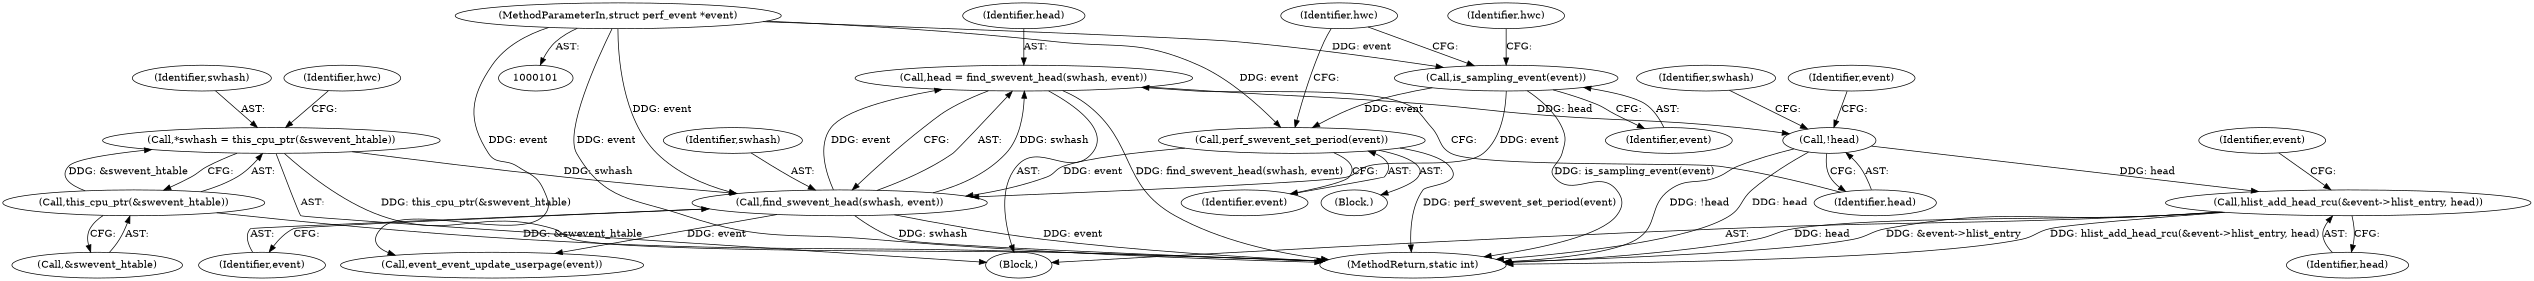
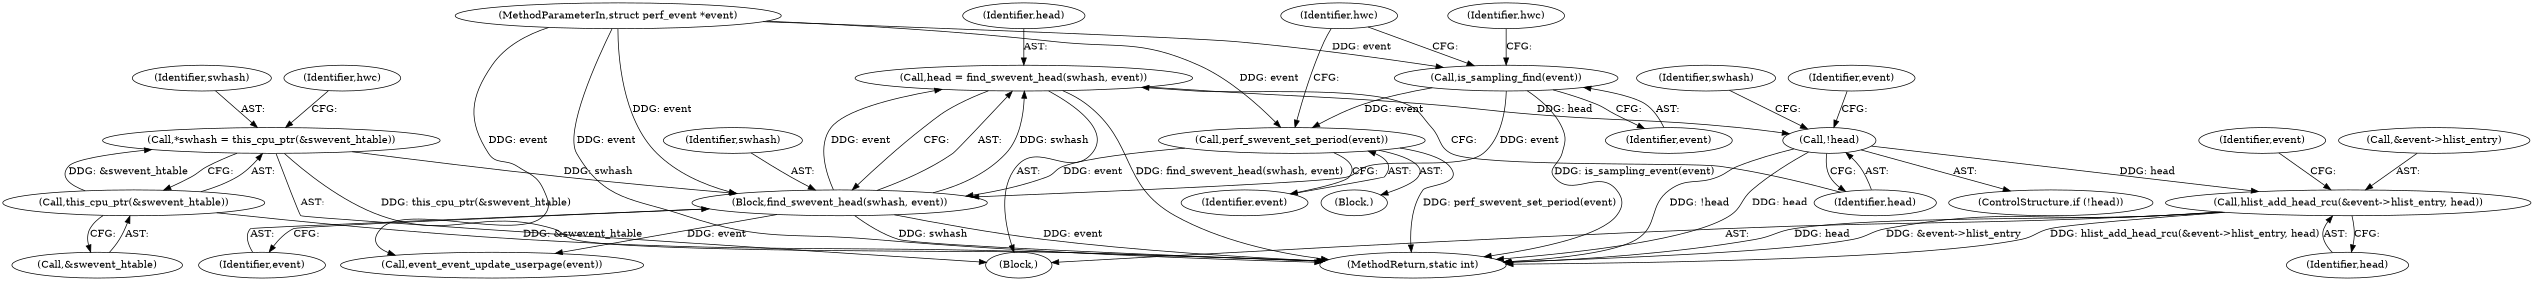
node "1000101": removed
node "(Call,is_sampling_event(event))": label "(Call,is_sampling_event(event))" -> "(Call,is_sampling_find(event))"
node "(Call,&event->hlist_entry)": added
node "(Call,find_swevent_head(swhash, event))": label "(Call,find_swevent_head(swhash, event))" -> "(Block,find_swevent_head(swhash, event))"
node "(ControlStructure,if (!head))": added
